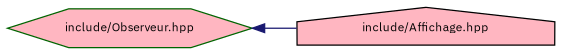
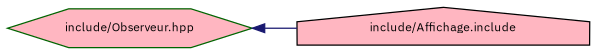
node "include/Affichage.hpp": label "include/Affichage.hpp" -> "include/Affichage.include"
